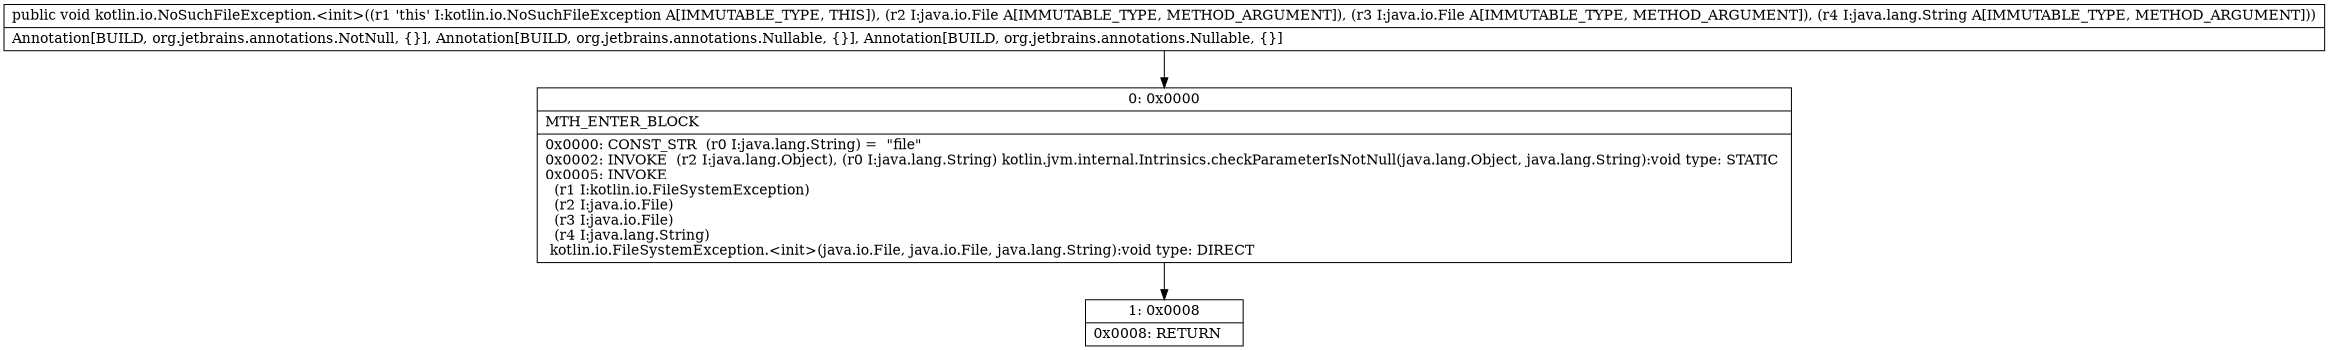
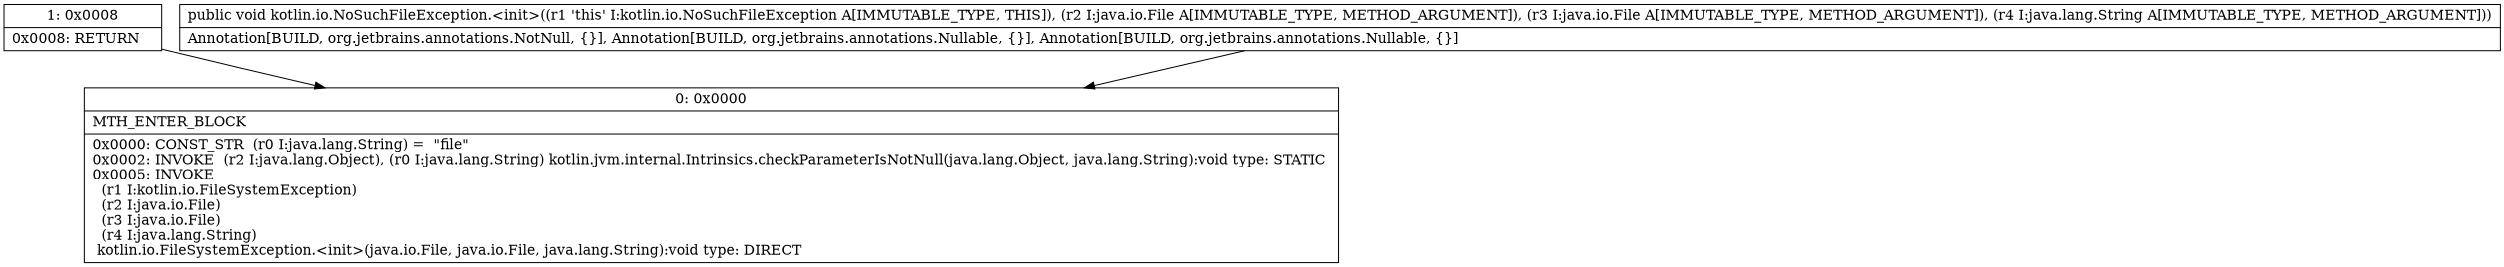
edge "0: 0x0000" -> "1: 0x0008": reversed
